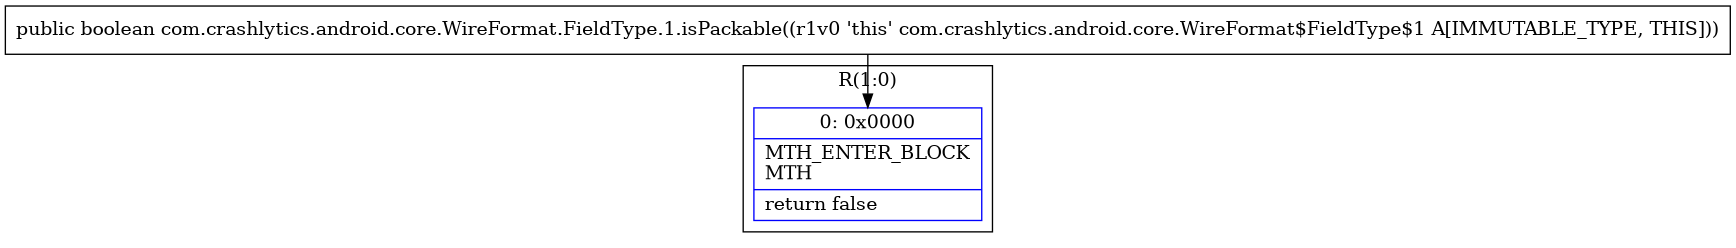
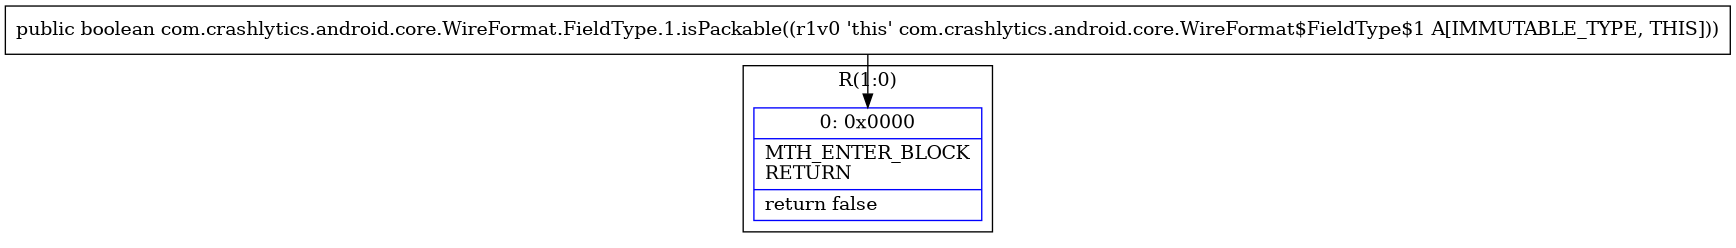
node "0: 0x0000": text "MTH" -> "RETURN"
